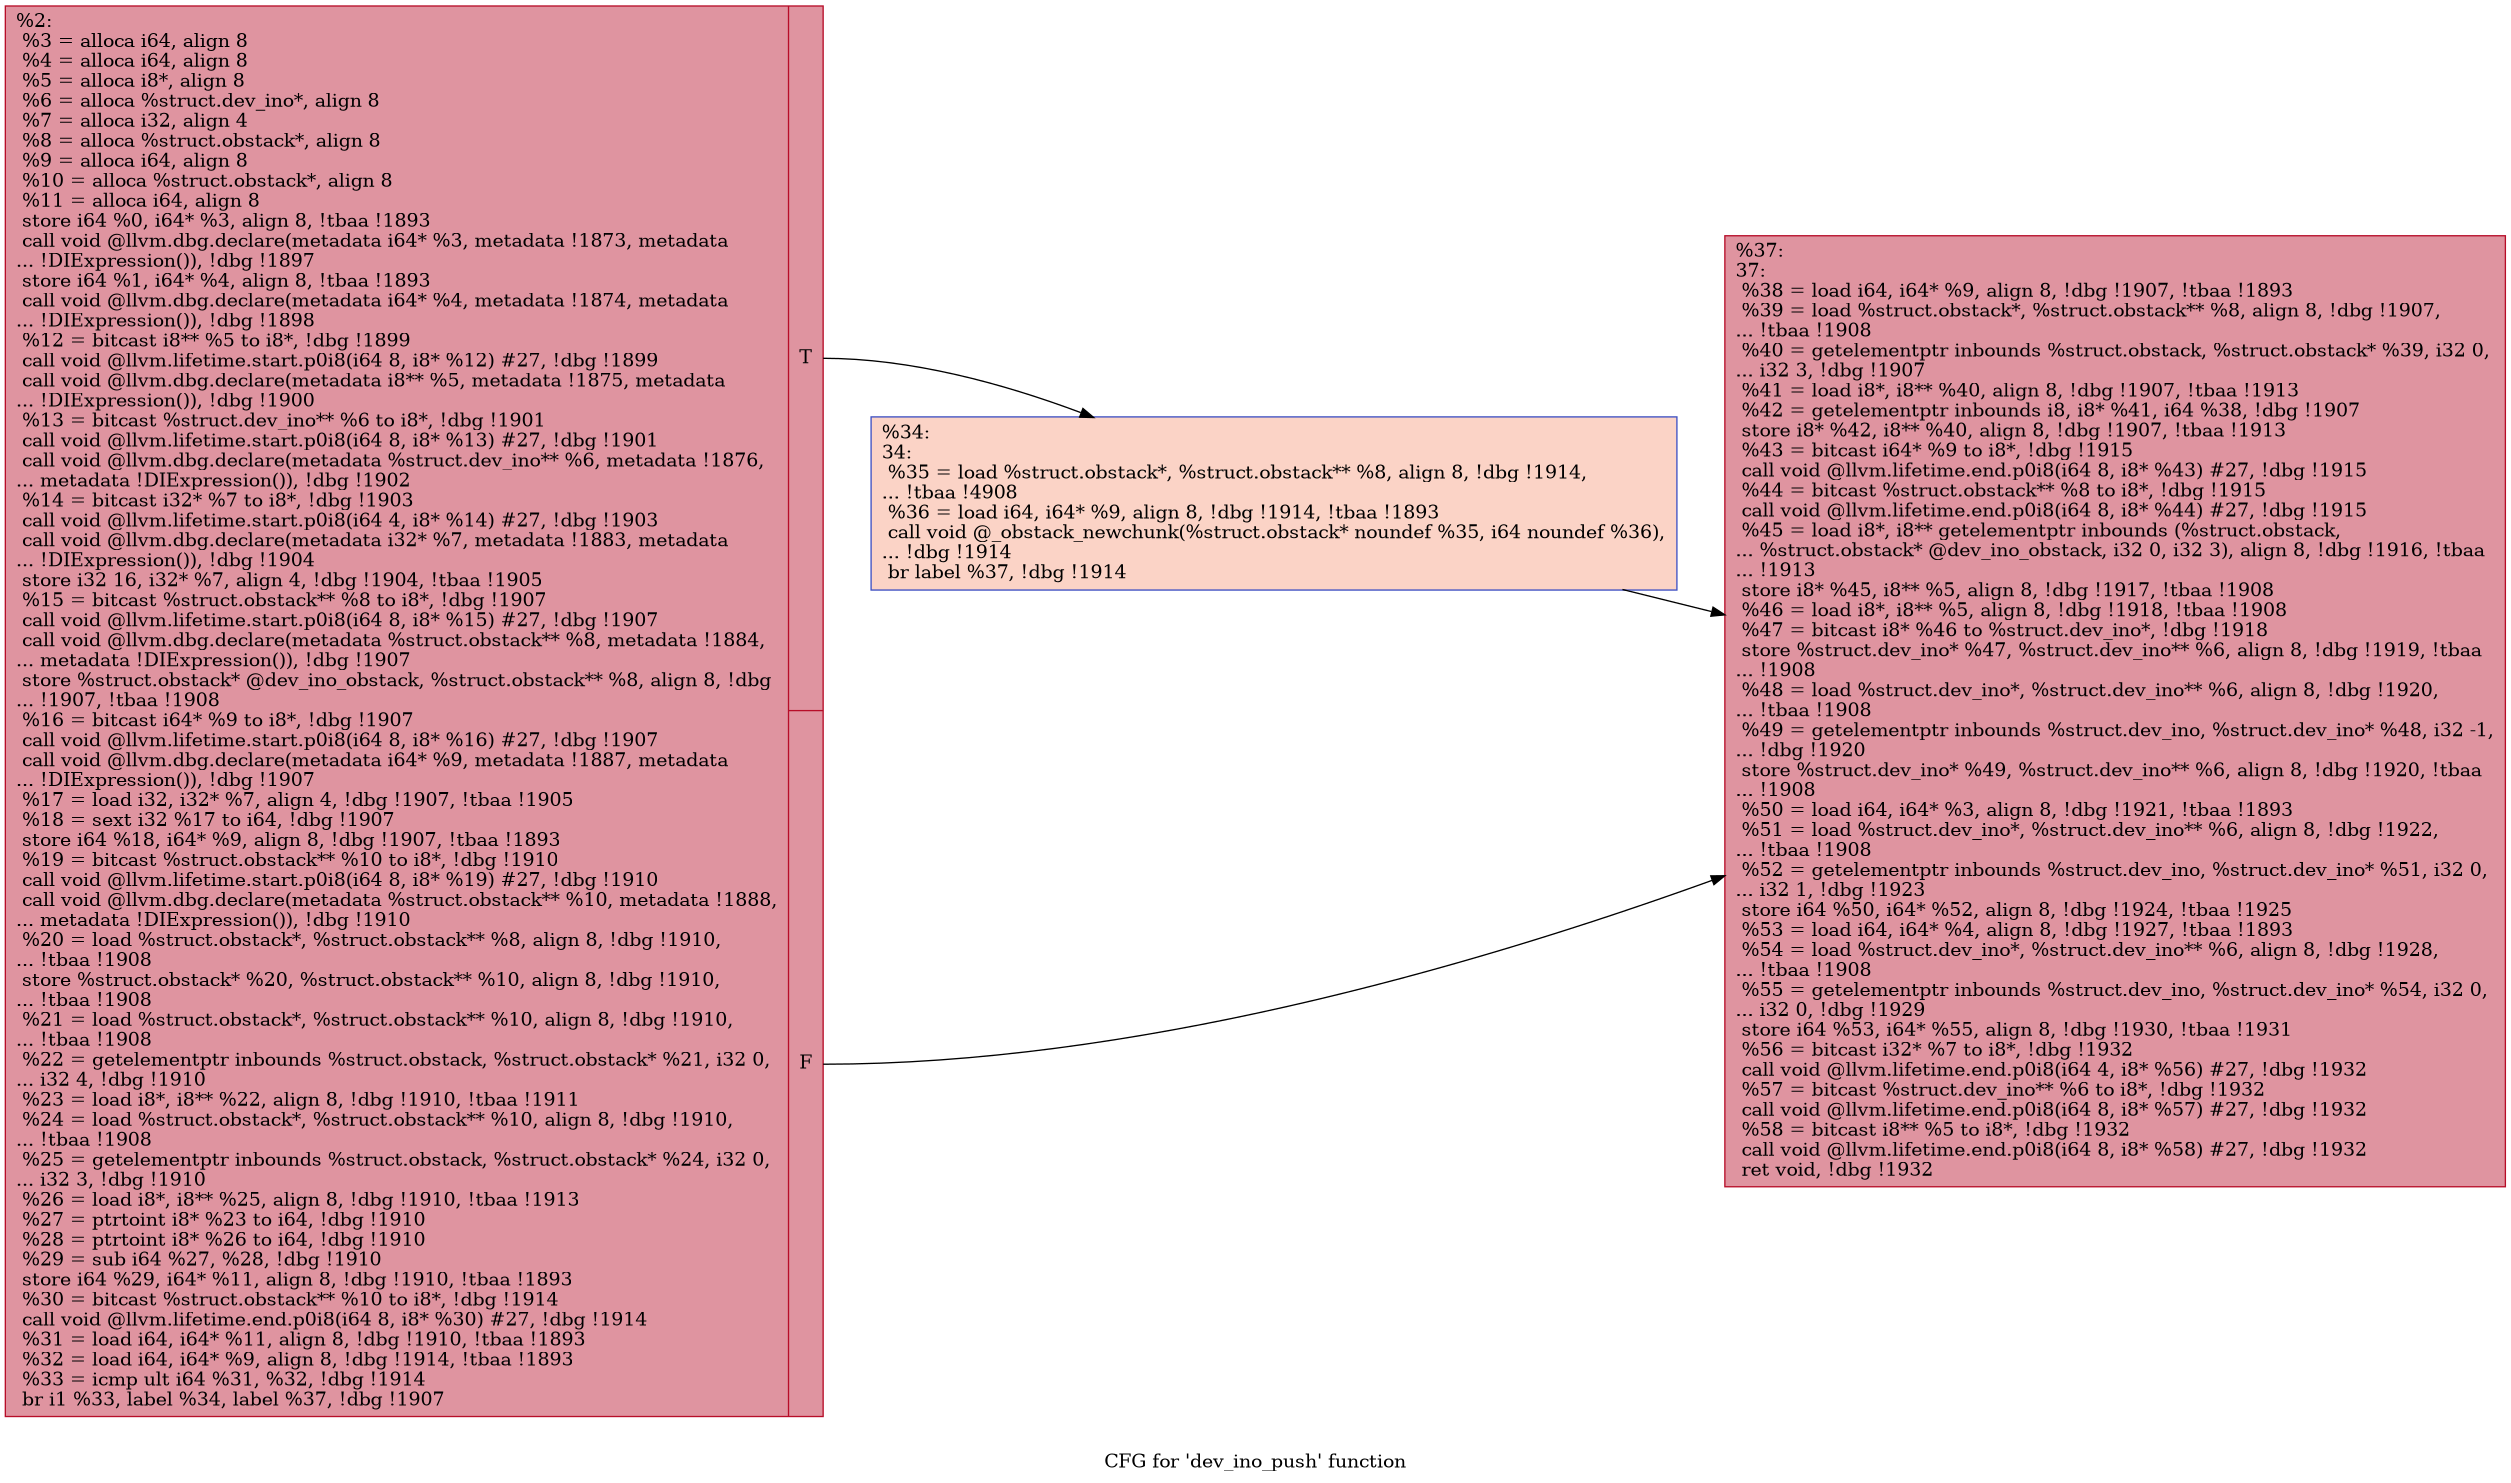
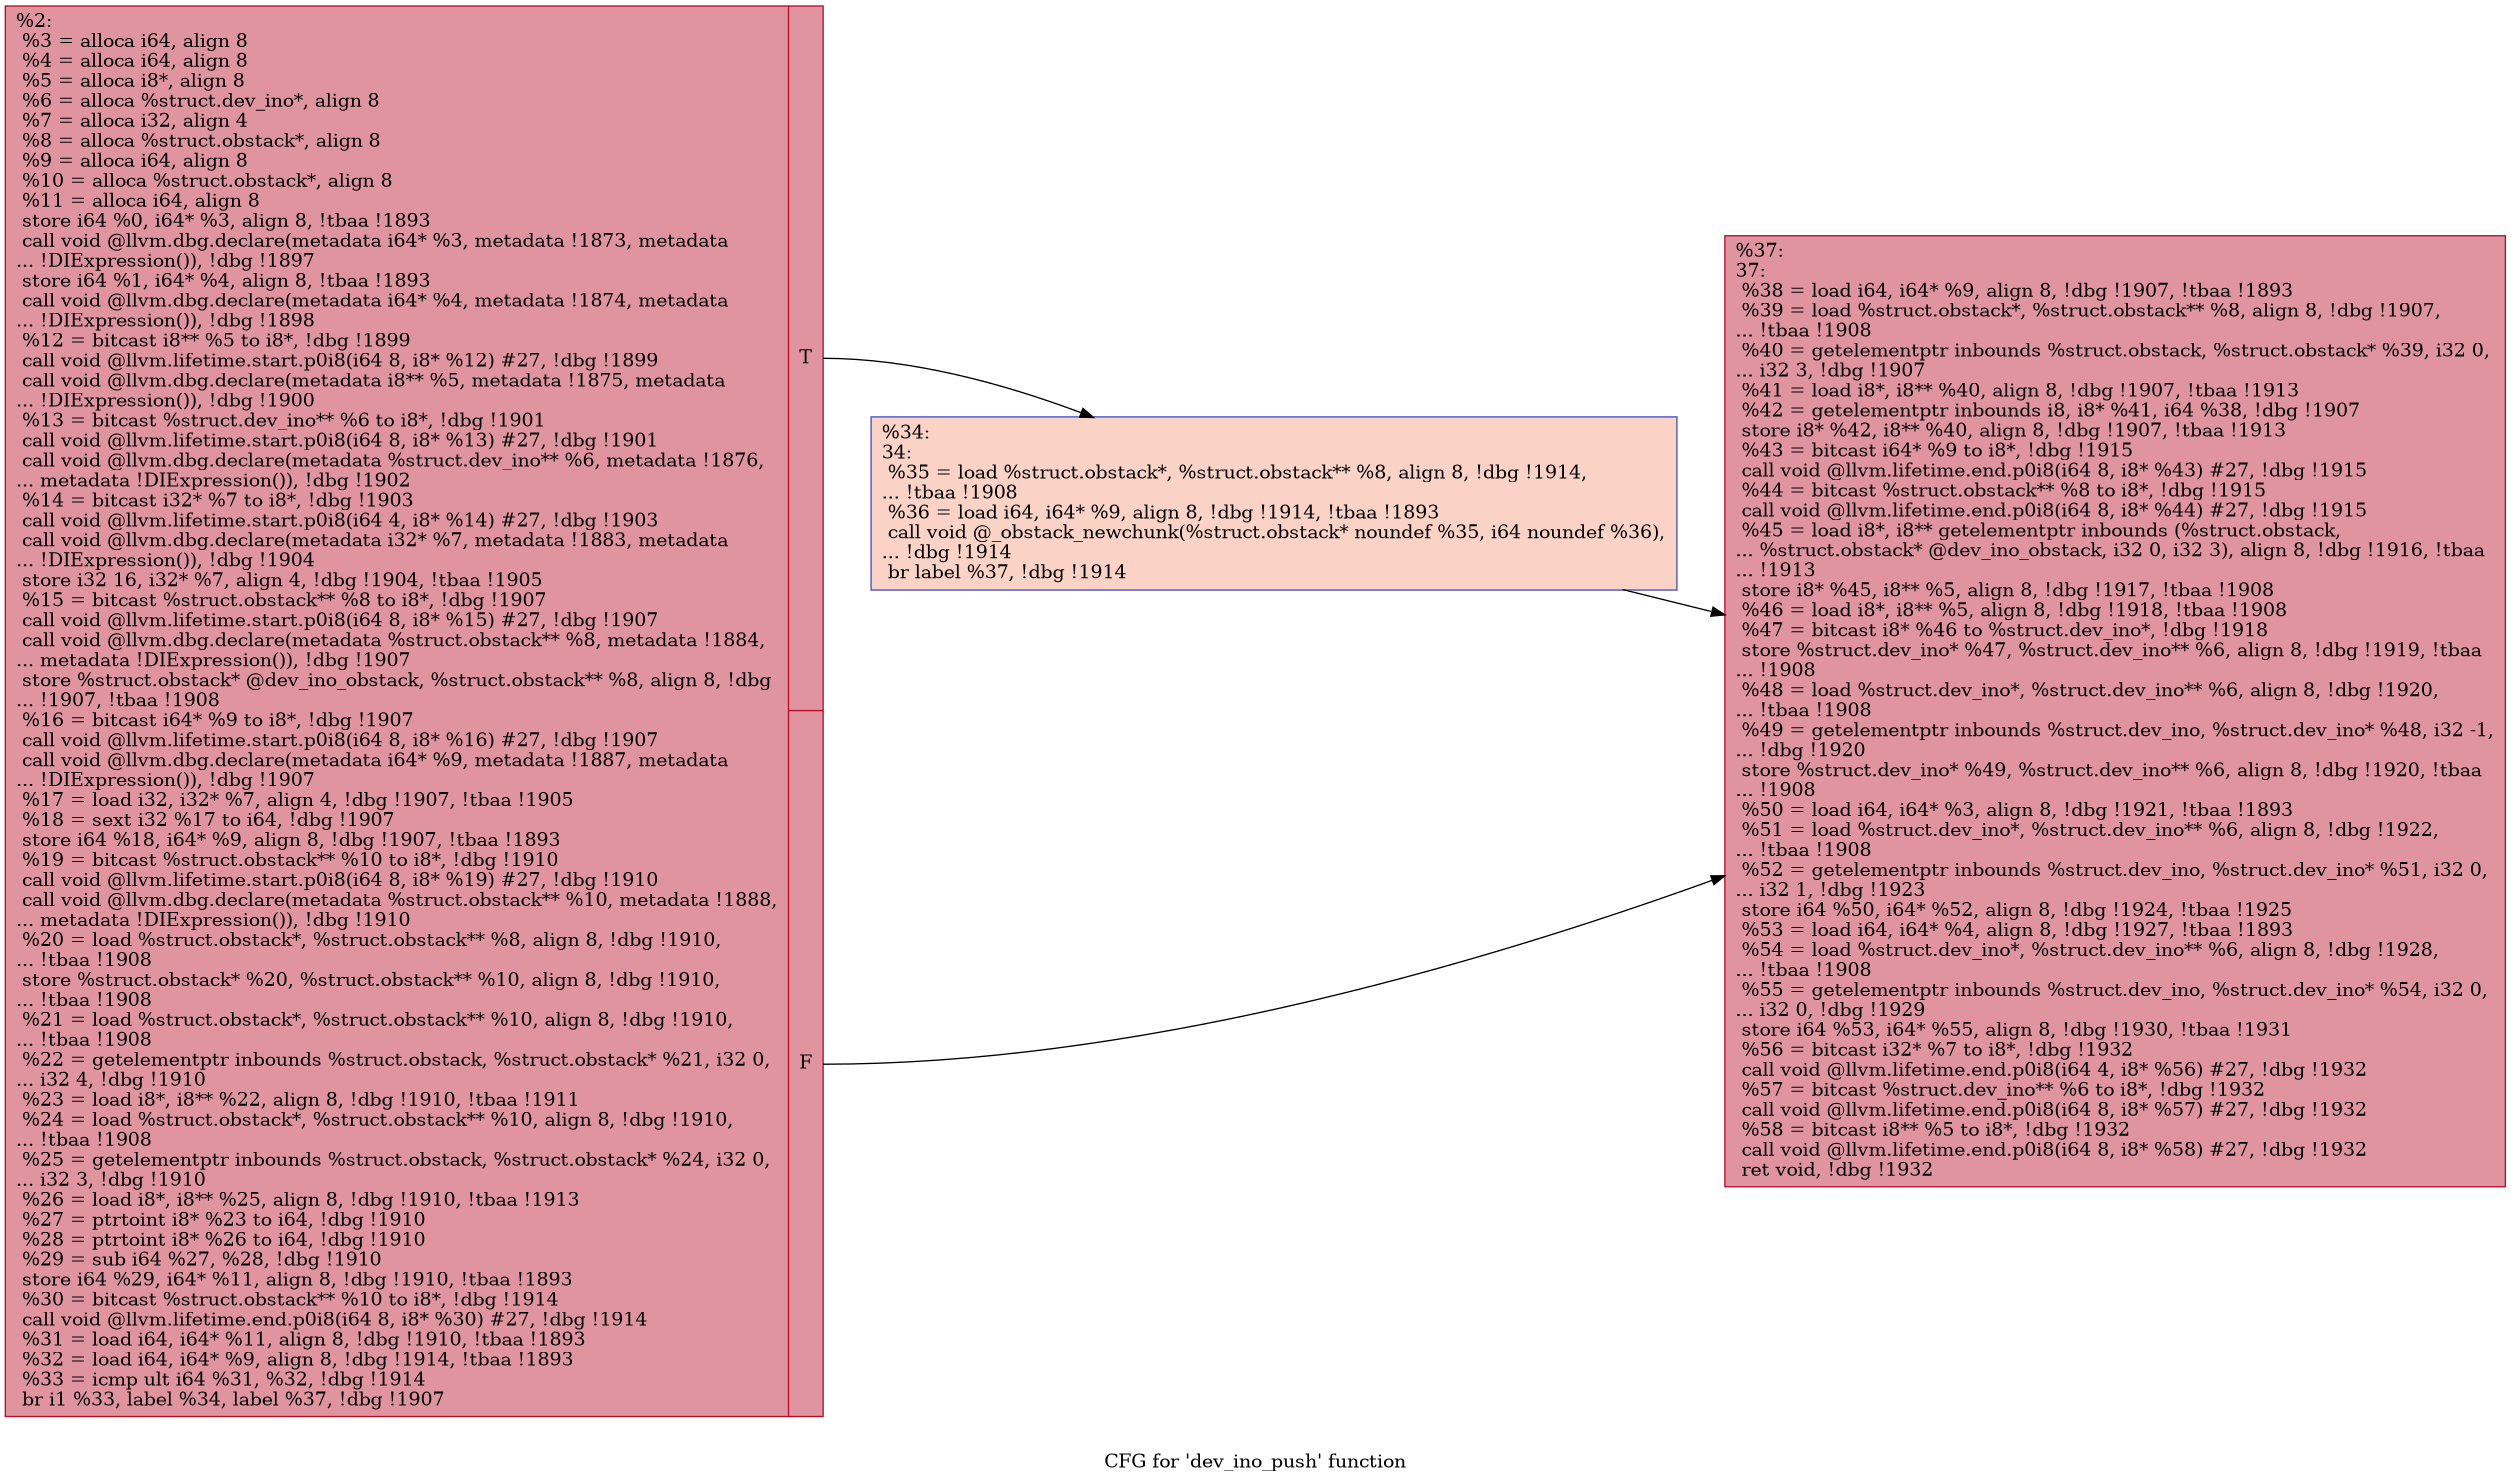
node "%34:": text "... !tbaa !4908" -> "... !tbaa !1908"
